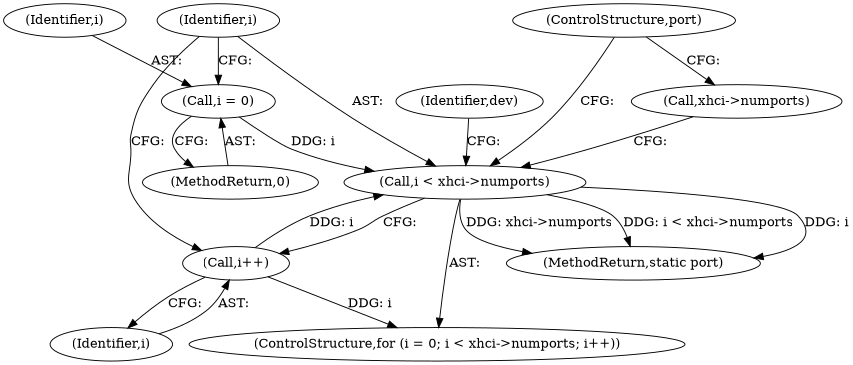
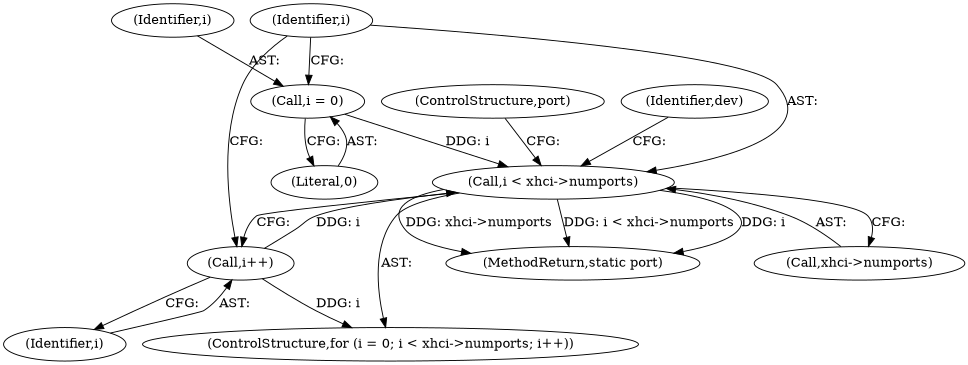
edge "(ControlStructure,port)" -> "(Call,xhci->numports)": now "(Call,i < xhci->numports)" -> "(Call,xhci->numports)"
edge "(Call,xhci->numports)" -> "(Call,i < xhci->numports)": label "CFG: " -> "AST: "
node "(MethodReturn,0)": label "(MethodReturn,0)" -> "(Literal,0)"
